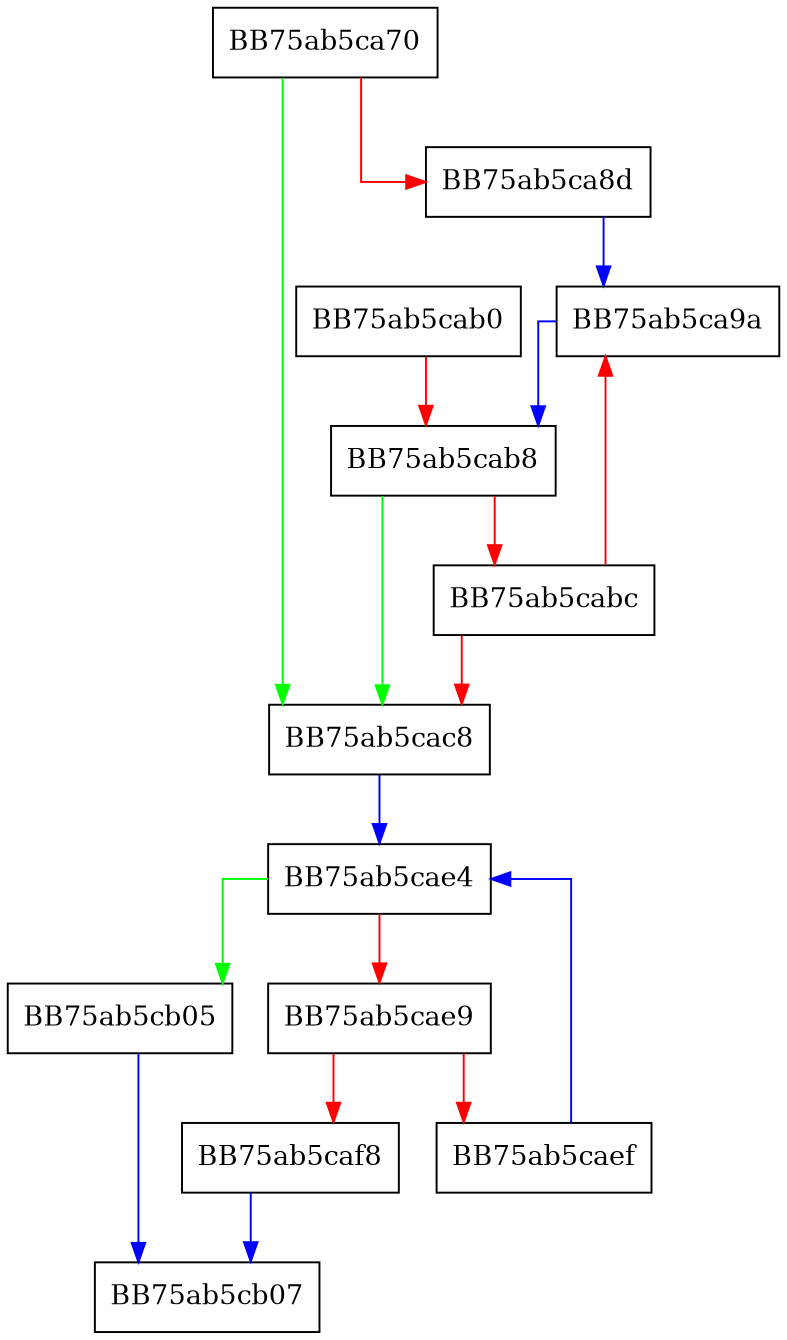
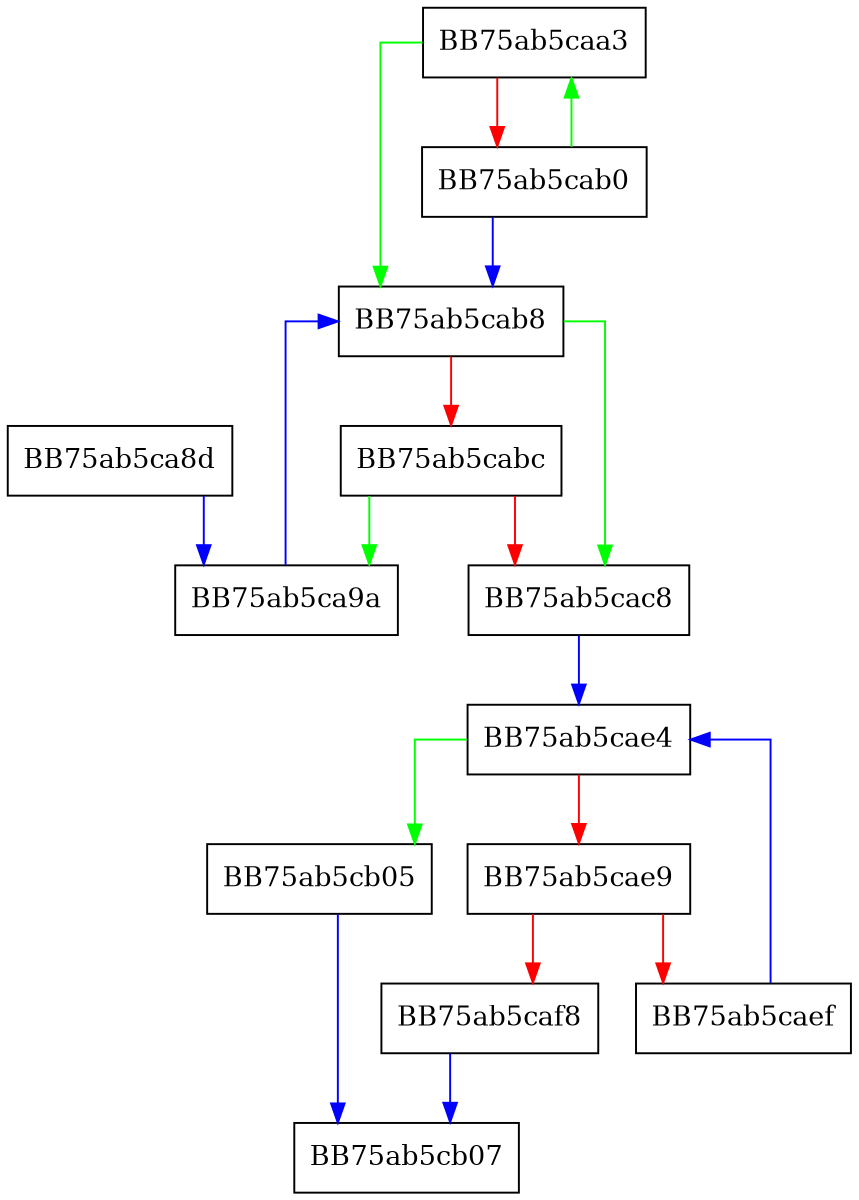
node "BB75ab5ca70": removed
node "BB75ab5caa3": added
edge "BB75ab5cab0" -> "BB75ab5cab8": color red -> blue
edge "BB75ab5cabc" -> "BB75ab5ca9a": color red -> green
